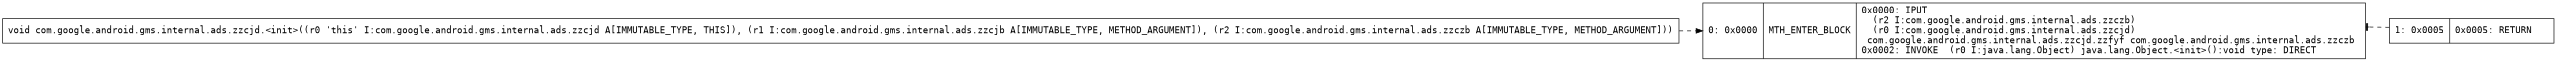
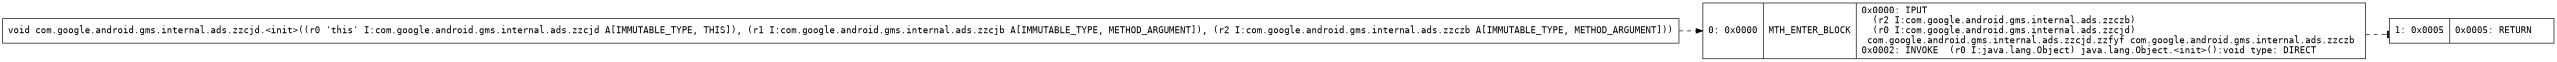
edge "1: 0x0005" -> "0: 0x0000": reversed
